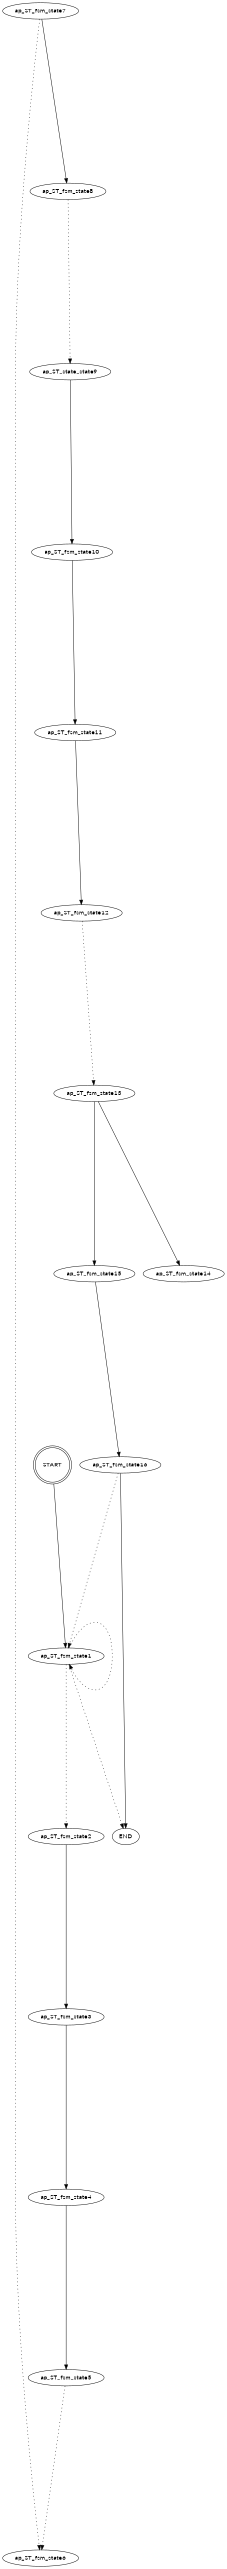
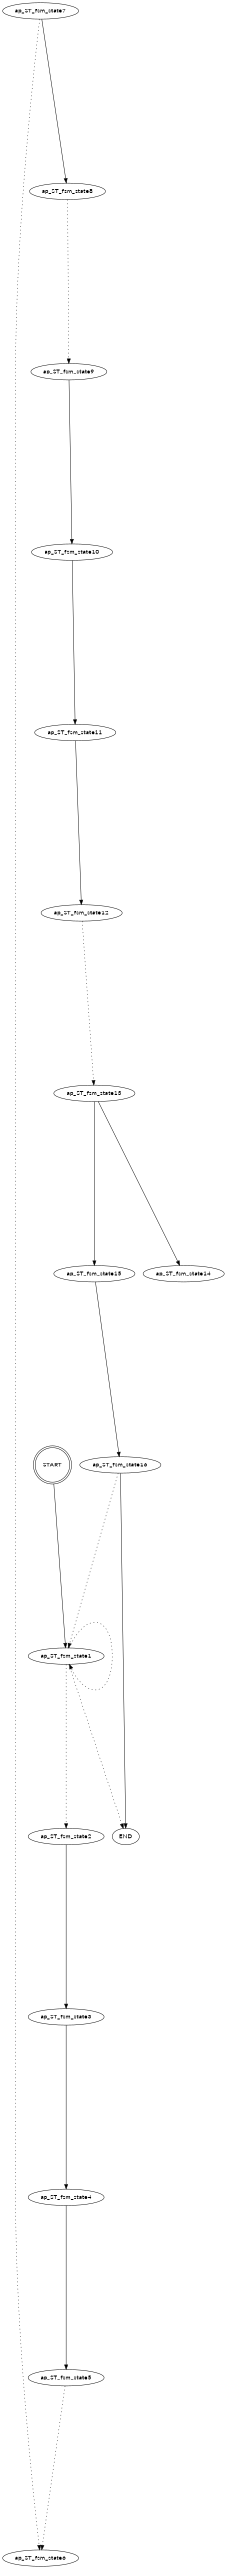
node "ap_ST_state_state9": label "ap_ST_state_state9" -> "ap_ST_fsm_state9"
